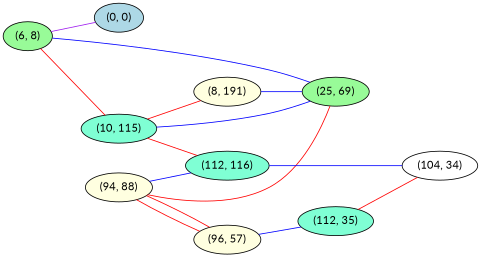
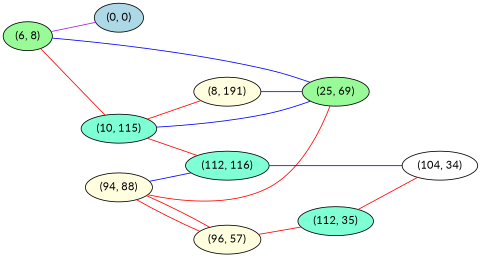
edge "(112, 35)" -- "(96, 57)": color blue -> red
